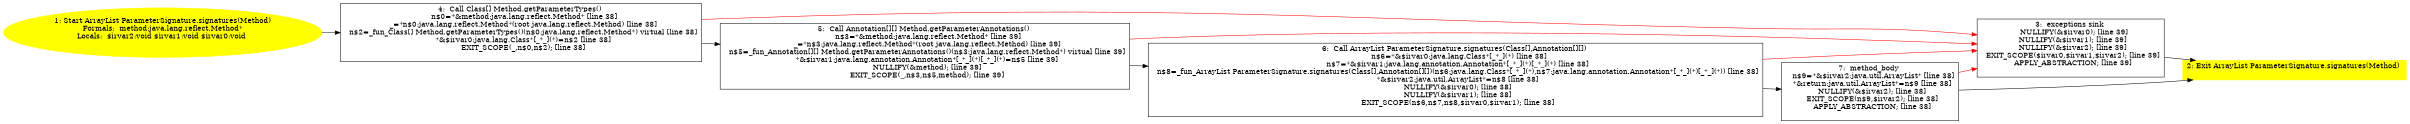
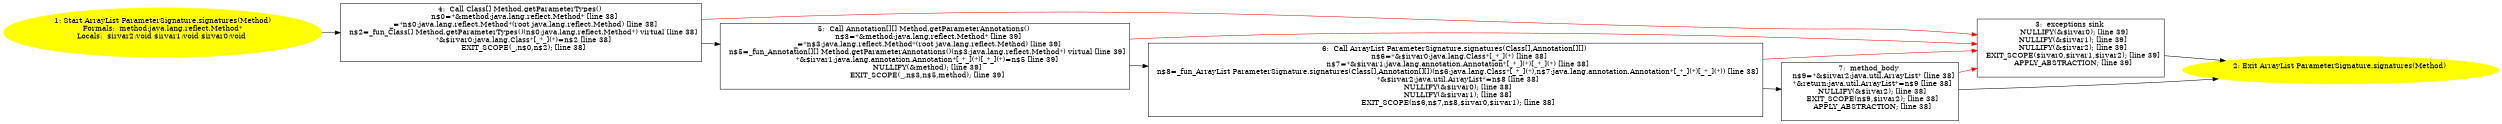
node "2: Exit ArrayList ParameterSignature.signatures(Method)": shape box -> ellipse
